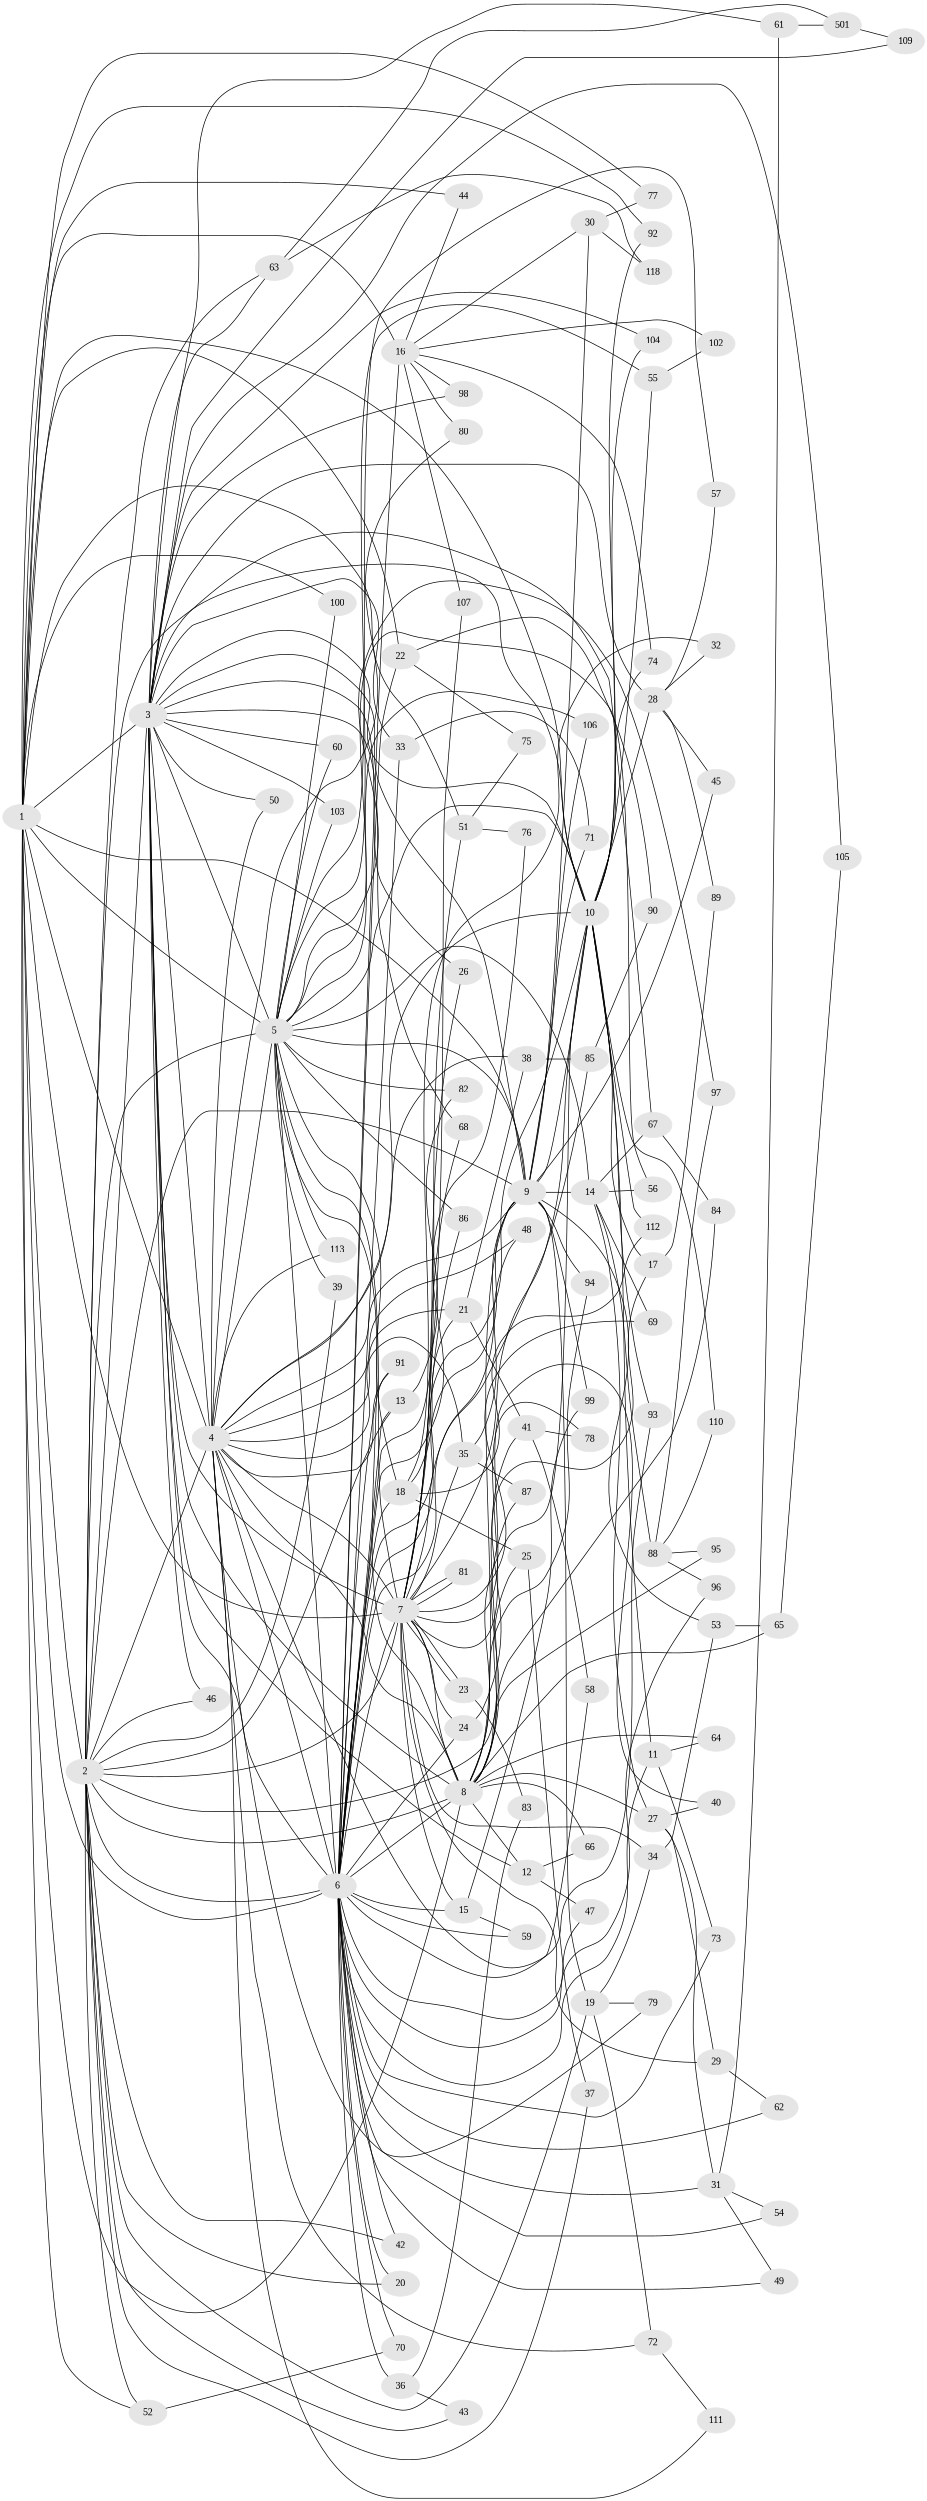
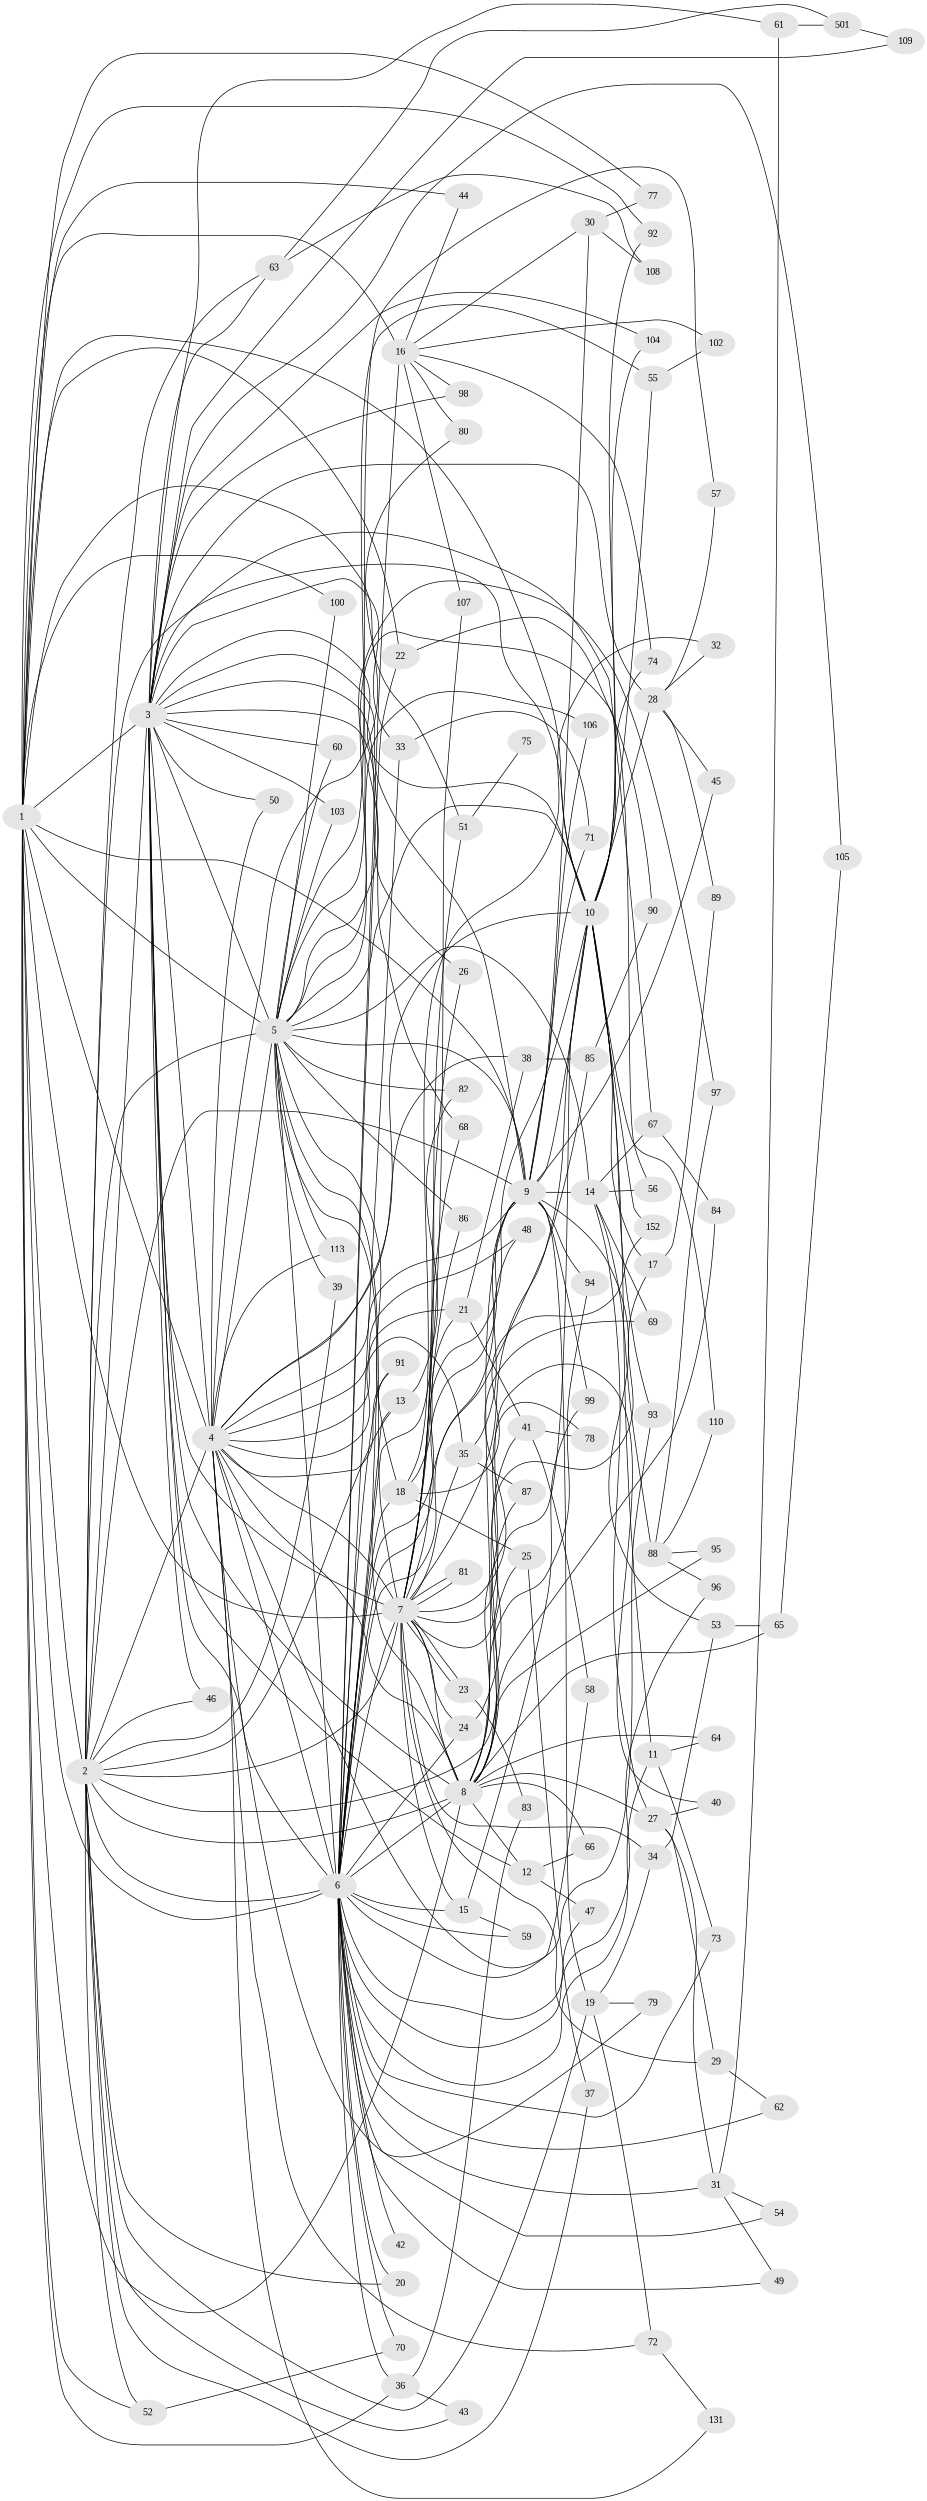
node "118": label "118" -> "108"
edge "22" -- "75": removed
node "76": removed
node "112": label "112" -> "152"
edge "1" -- "36": added
edge "2" -- "42": removed
node "111": label "111" -> "131"
